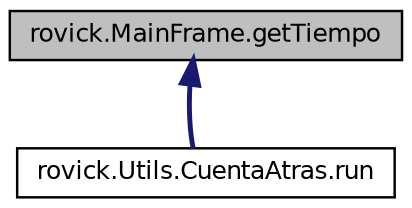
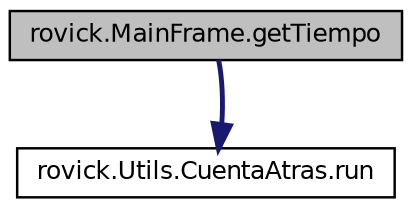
edge "rovick.Utils.CuentaAtras.run" -> "rovick.MainFrame.getTiempo": reversed
